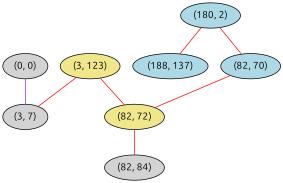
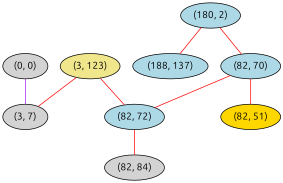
node "(82, 72)": fillcolor khaki -> lightblue
node "(82, 51)": added
